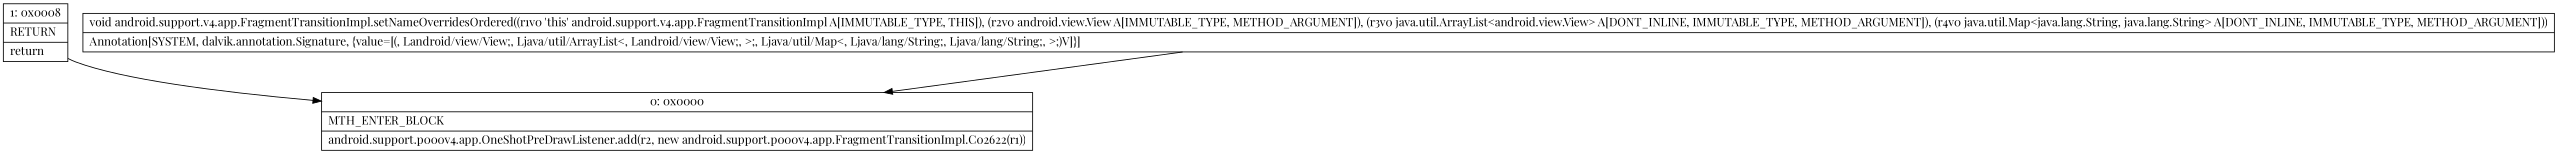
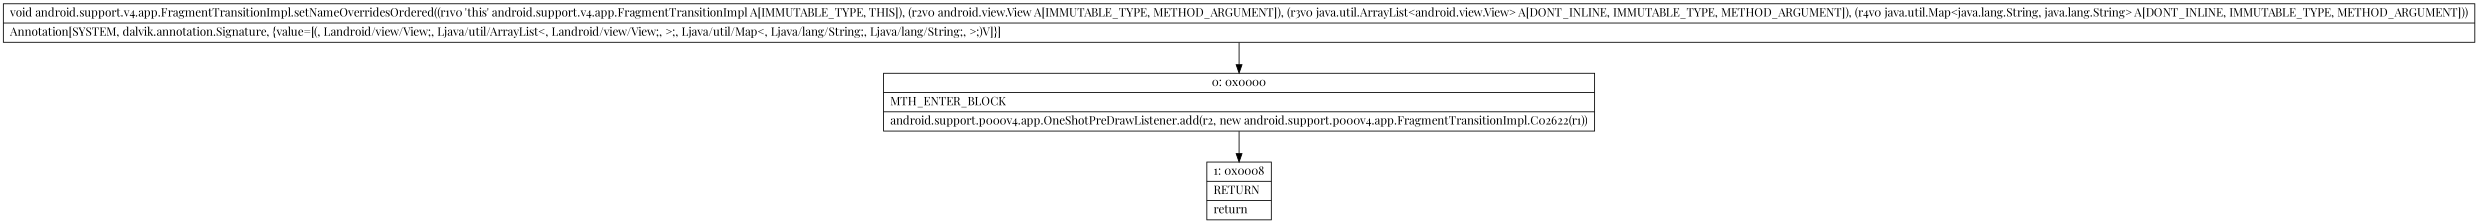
edge "1: 0x0008" -> "0: 0x0000": reversed
